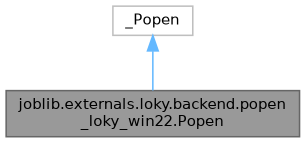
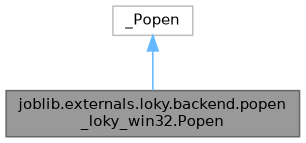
node "joblib.externals.loky.backend.popen _loky_win22.Popen": label "joblib.externals.loky.backend.popen _loky_win22.Popen" -> "joblib.externals.loky.backend.popen _loky_win32.Popen"
